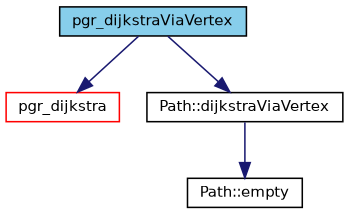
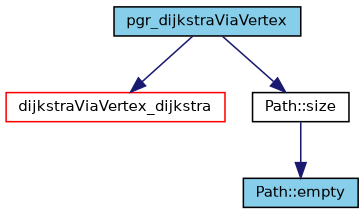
node "pgr_dijkstra": label "pgr_dijkstra" -> "dijkstraViaVertex_dijkstra"
node "Path::dijkstraViaVertex": label "Path::dijkstraViaVertex" -> "Path::size"
node "Path::empty": fillcolor white -> skyblue
